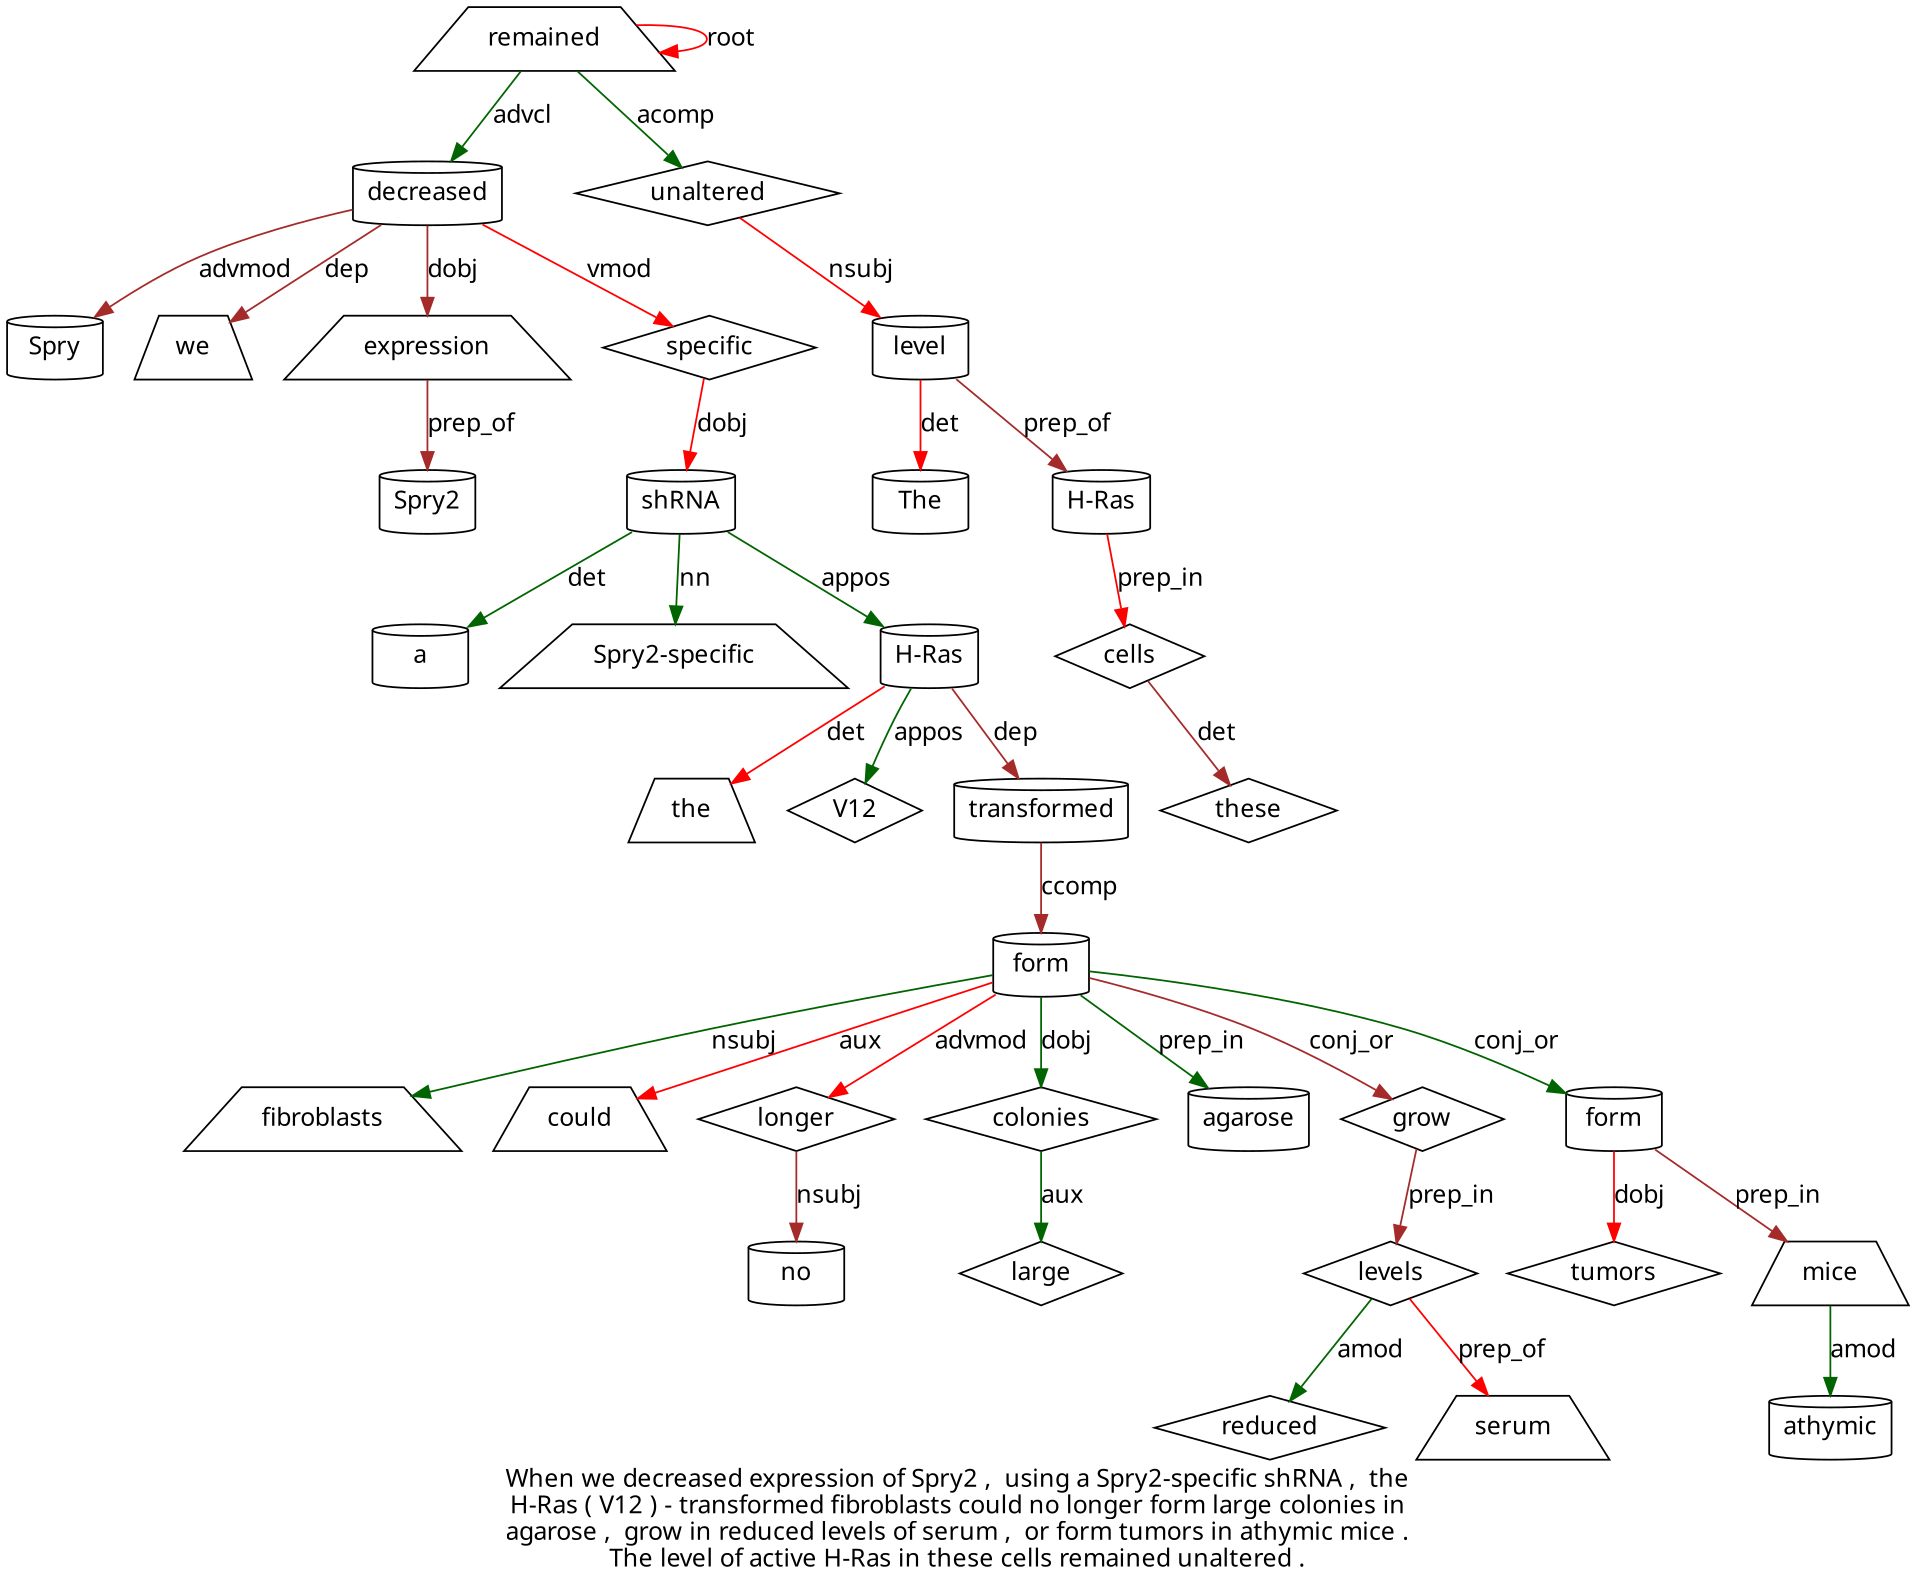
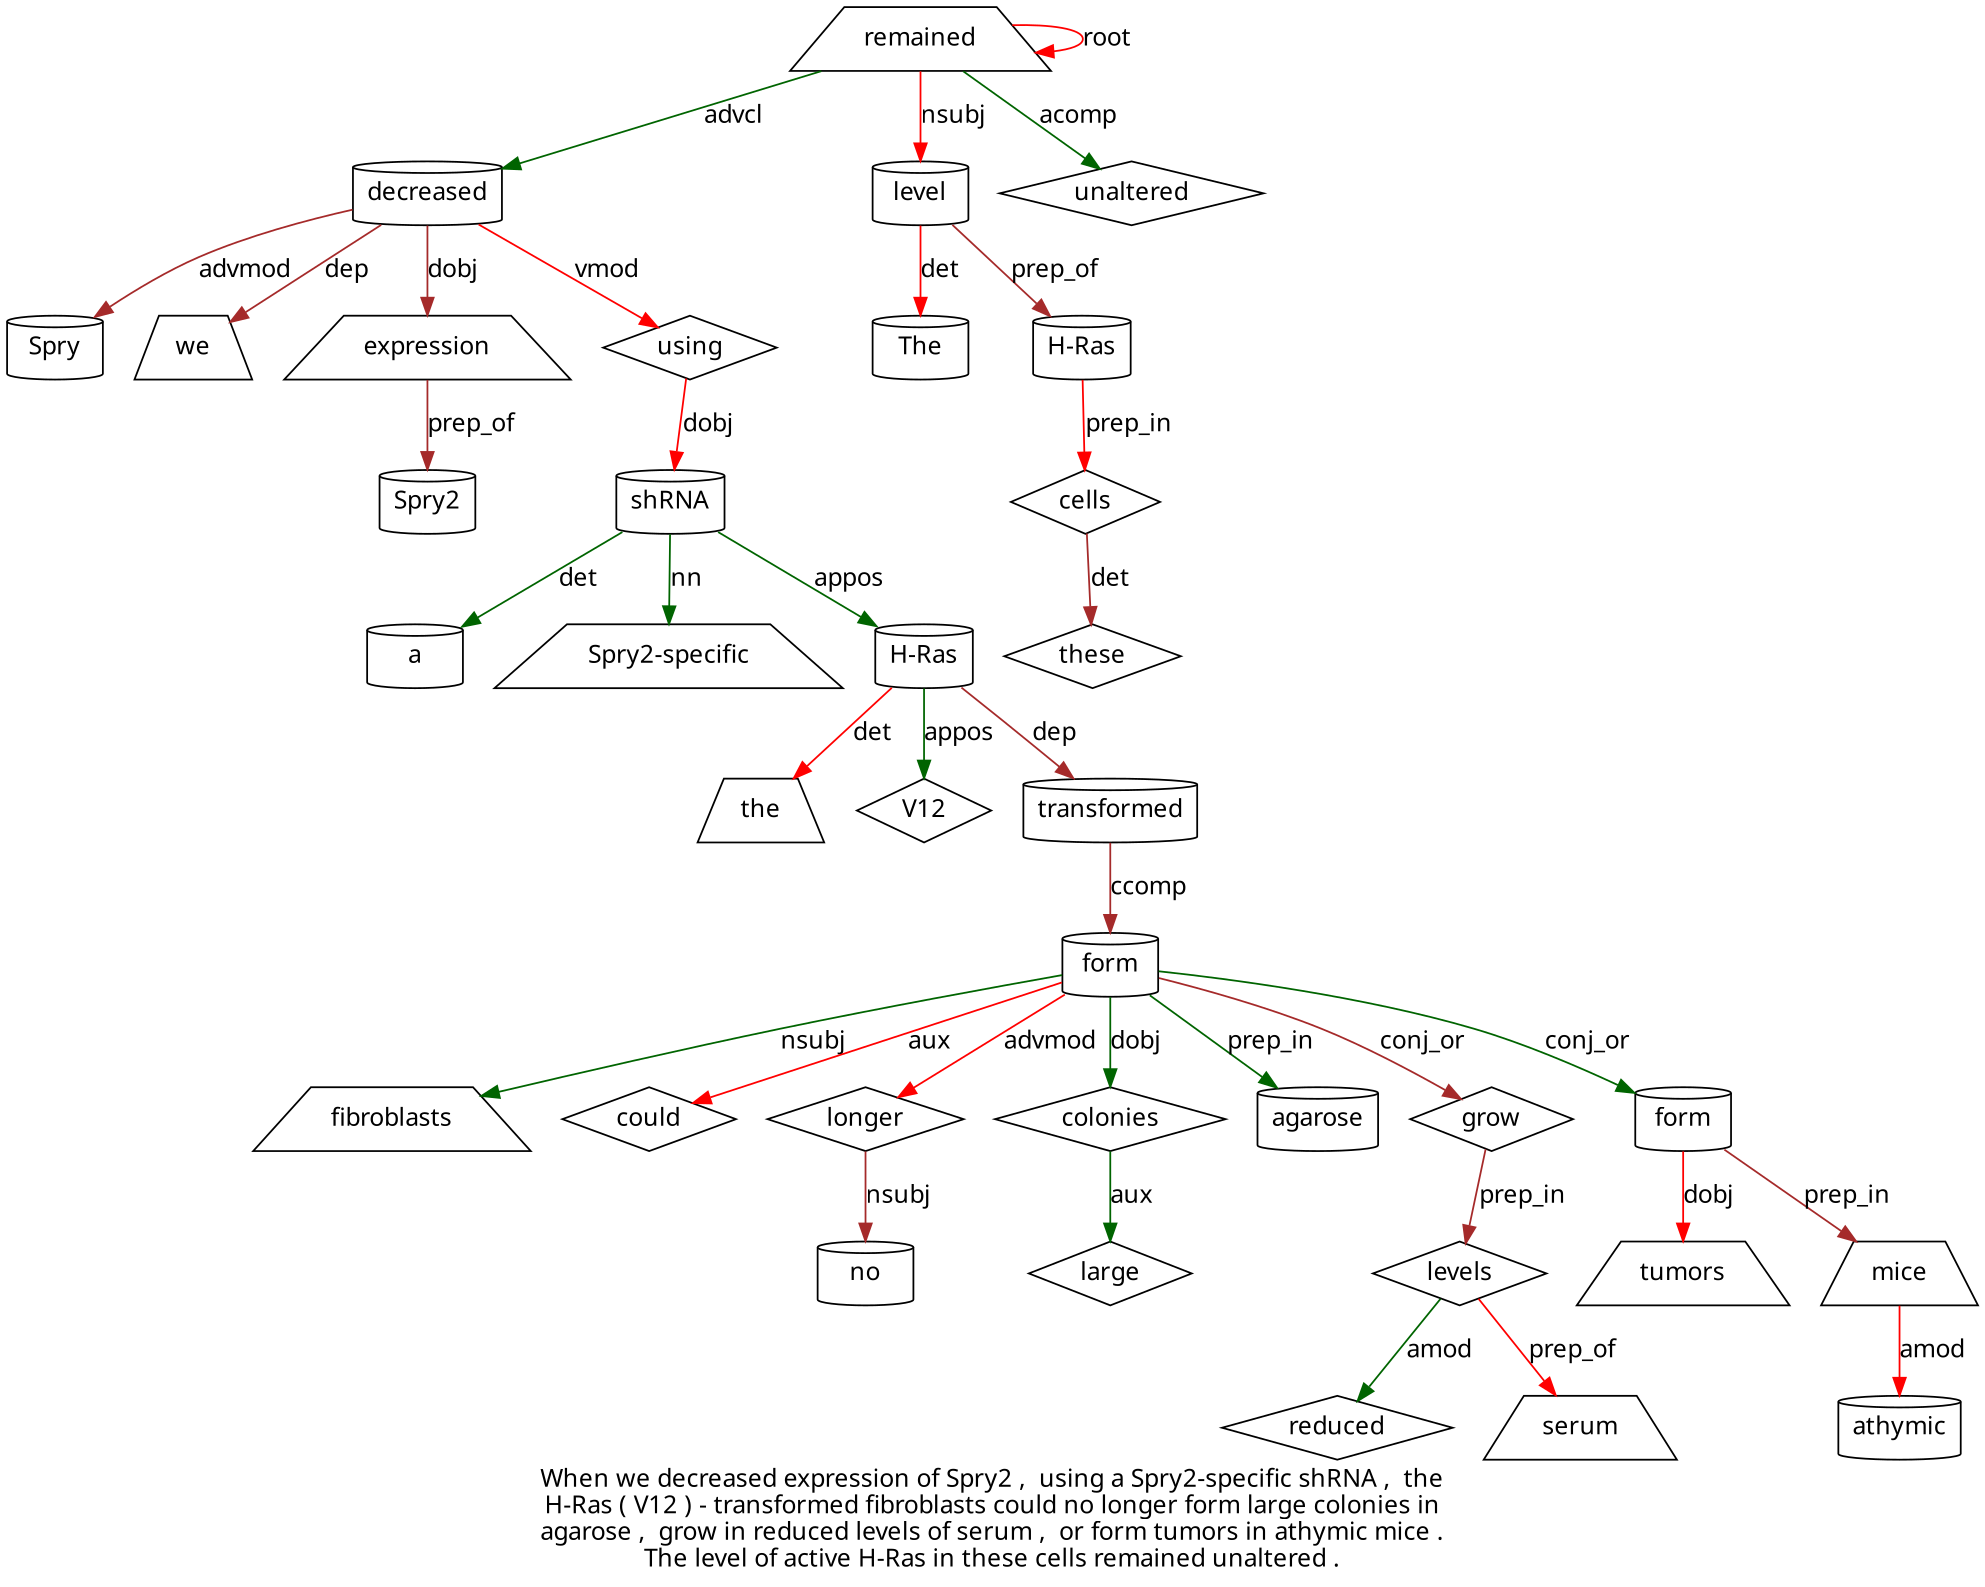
edge "unaltered" -> "level": now "remained" -> "level"
node "specific": label "specific" -> "using"
node "could": shape trapezium -> diamond
node "tumors": shape diamond -> trapezium
edge "mice" -> "athymic": color darkgreen -> red
